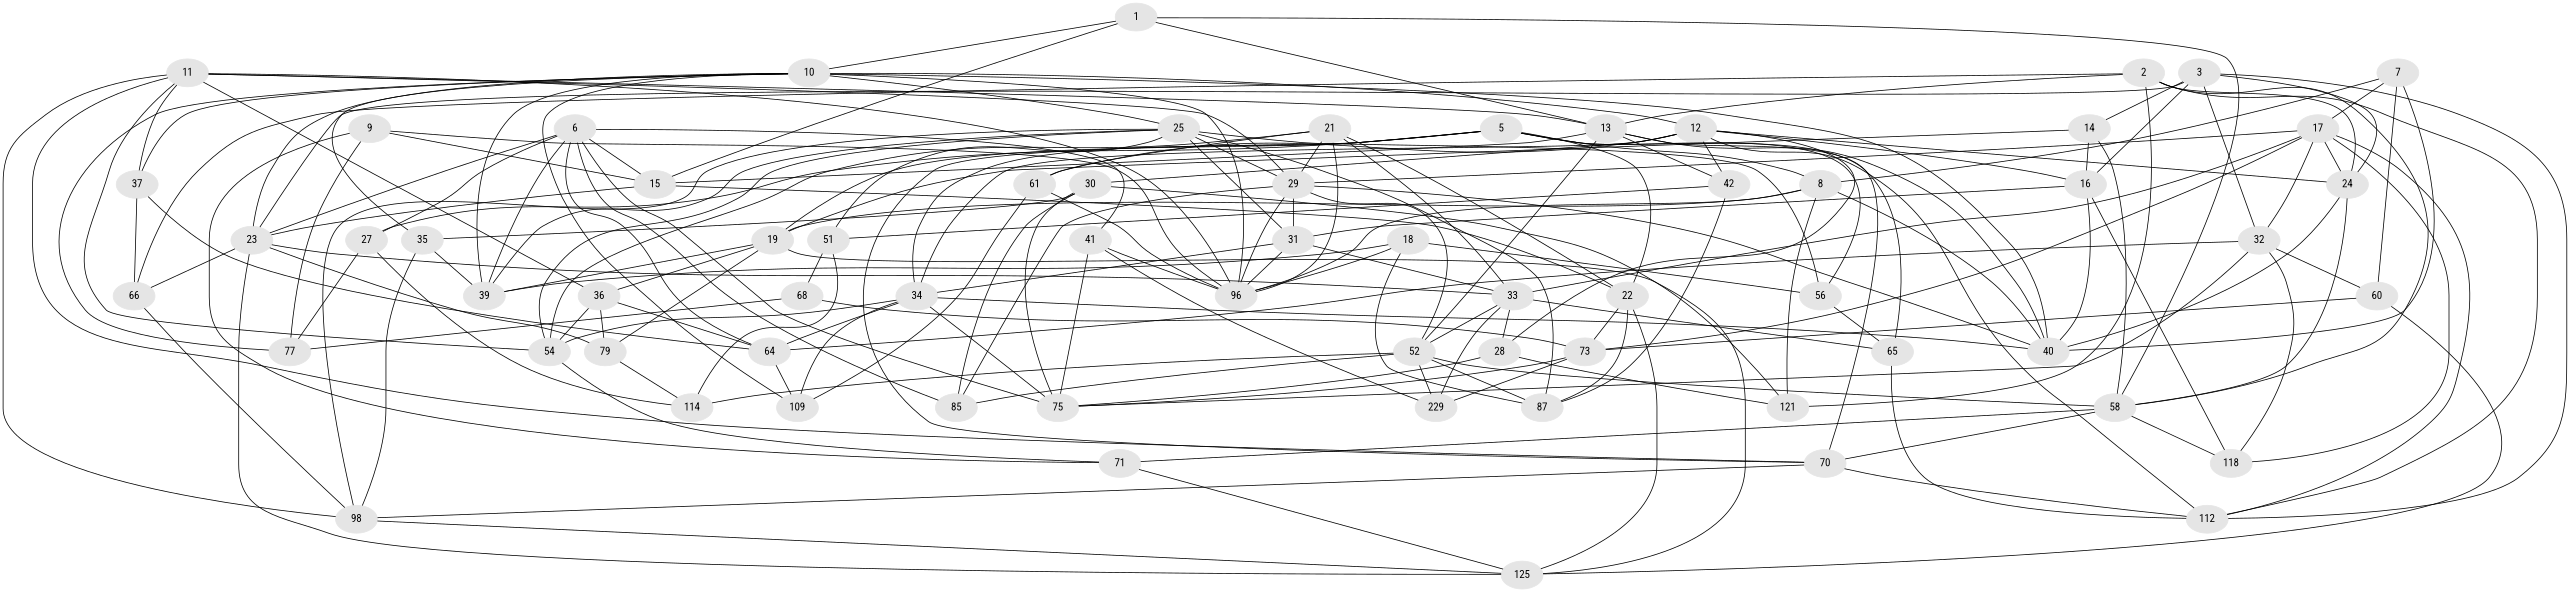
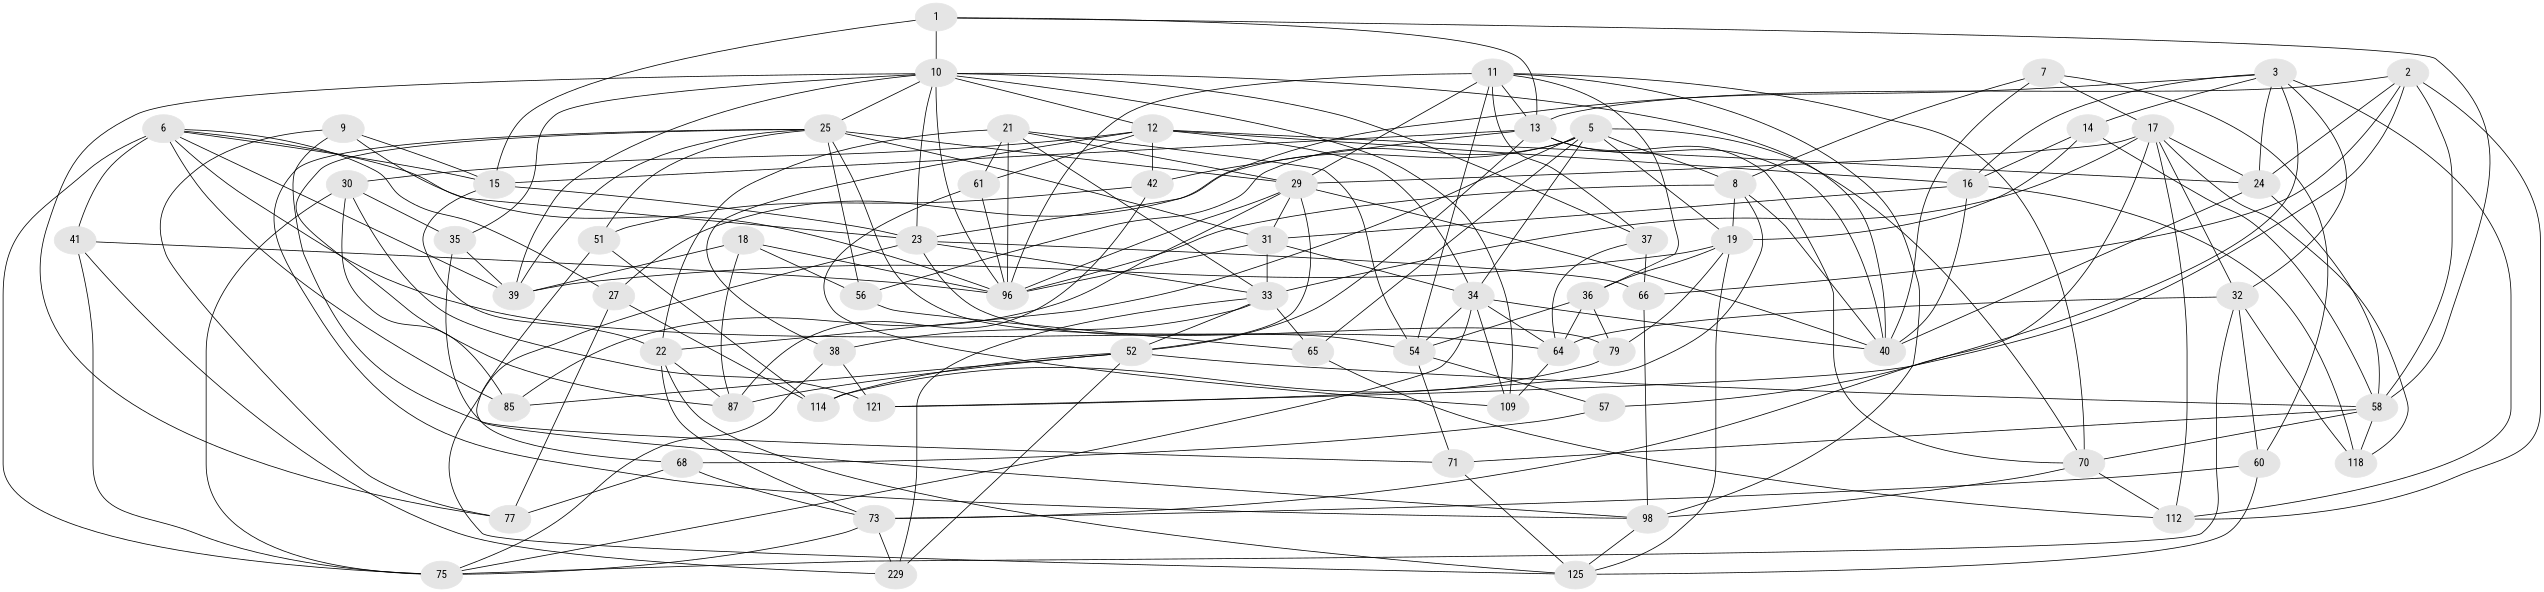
edge "12" -- "112": removed
node "28": label "28" -> "38"
node "57": added
